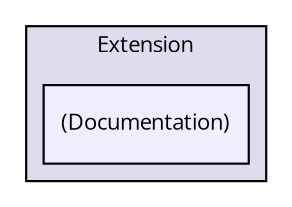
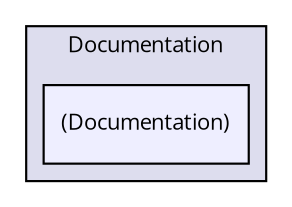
cluster "Extension": label "Extension" -> "Documentation"
